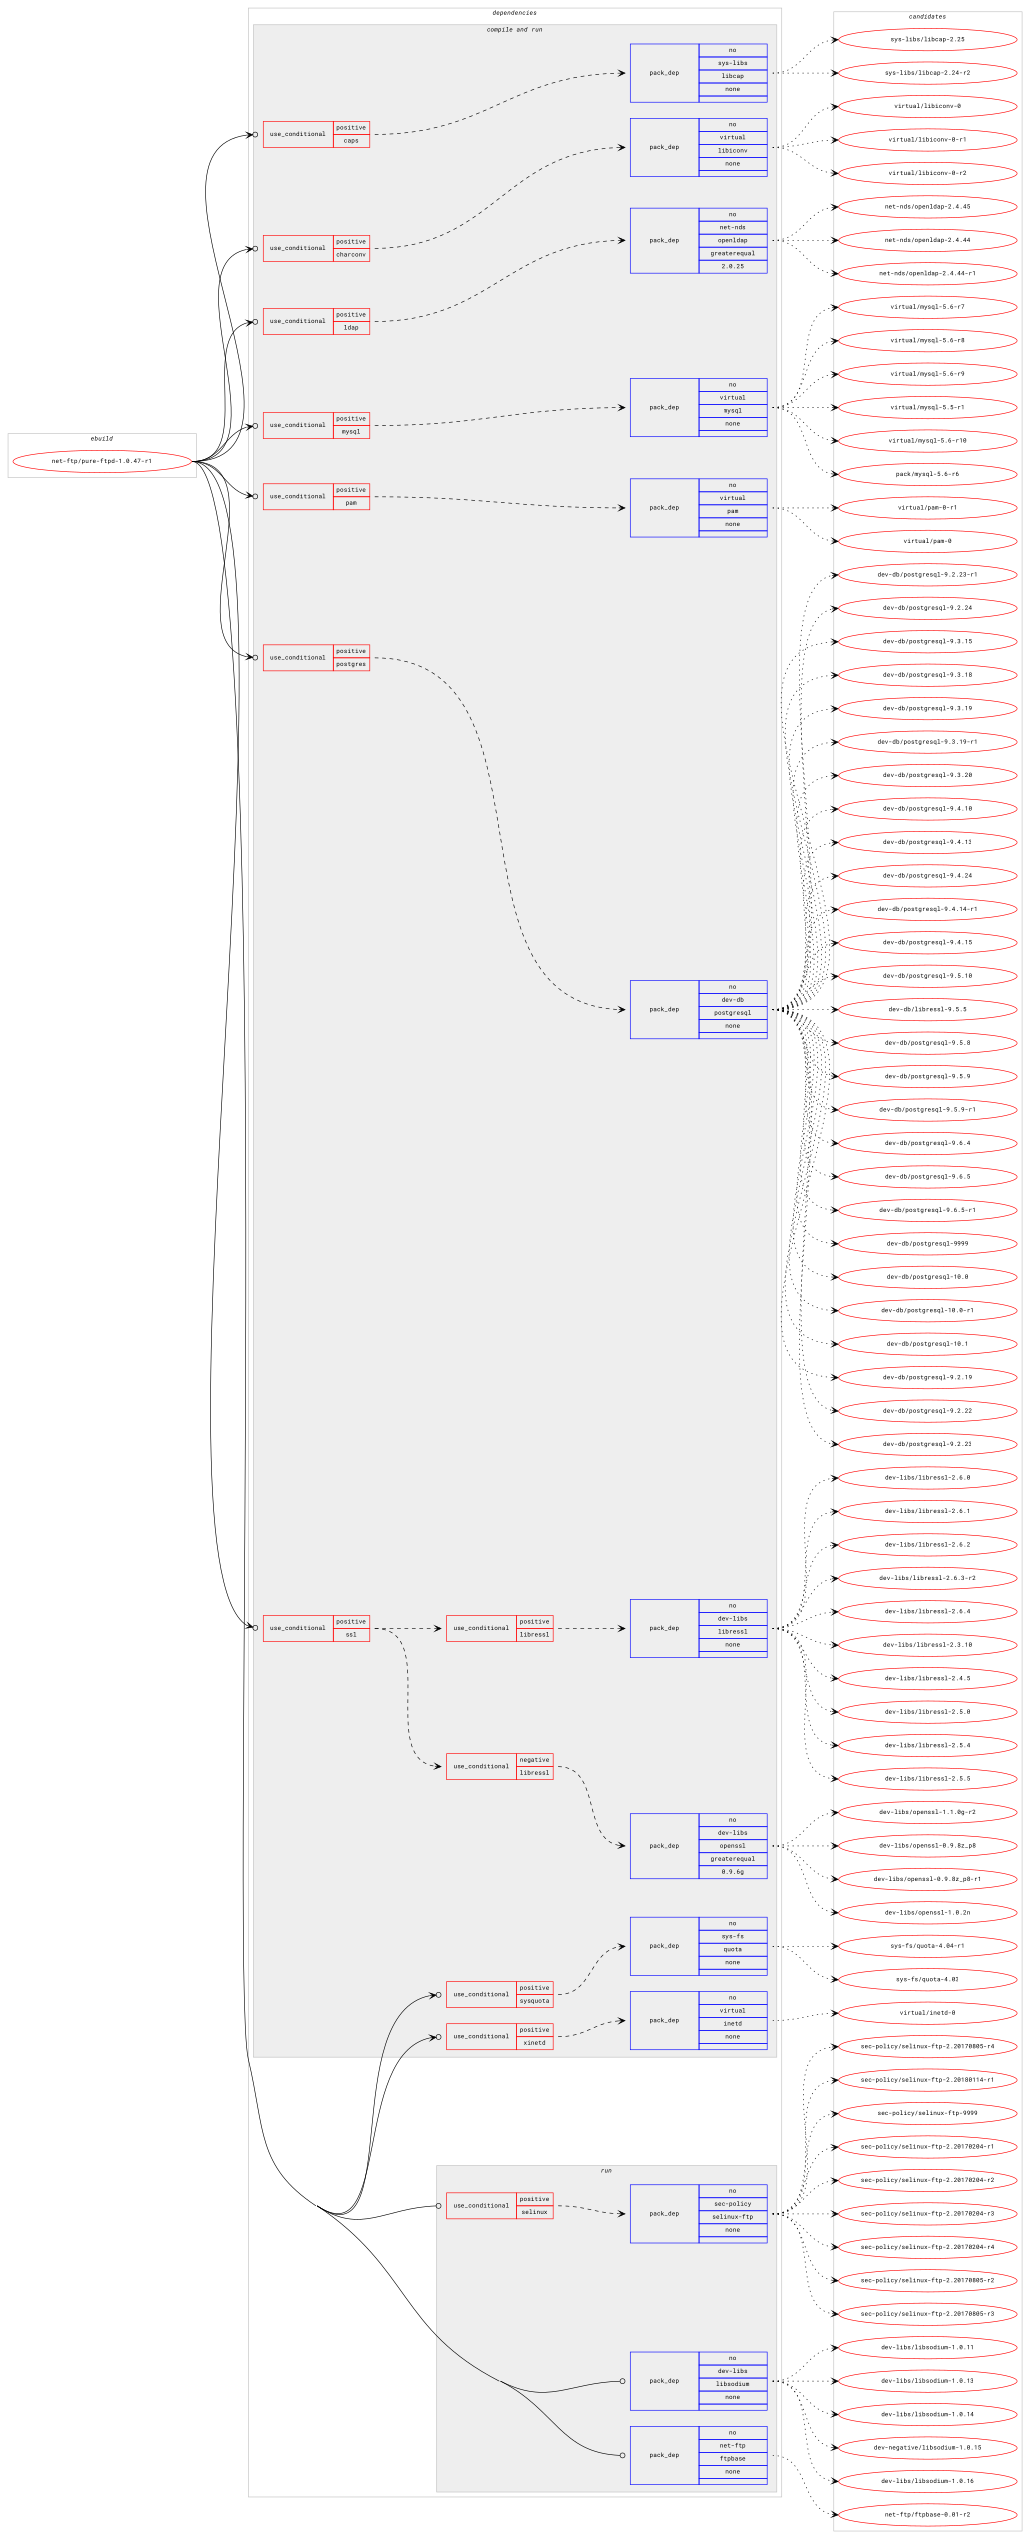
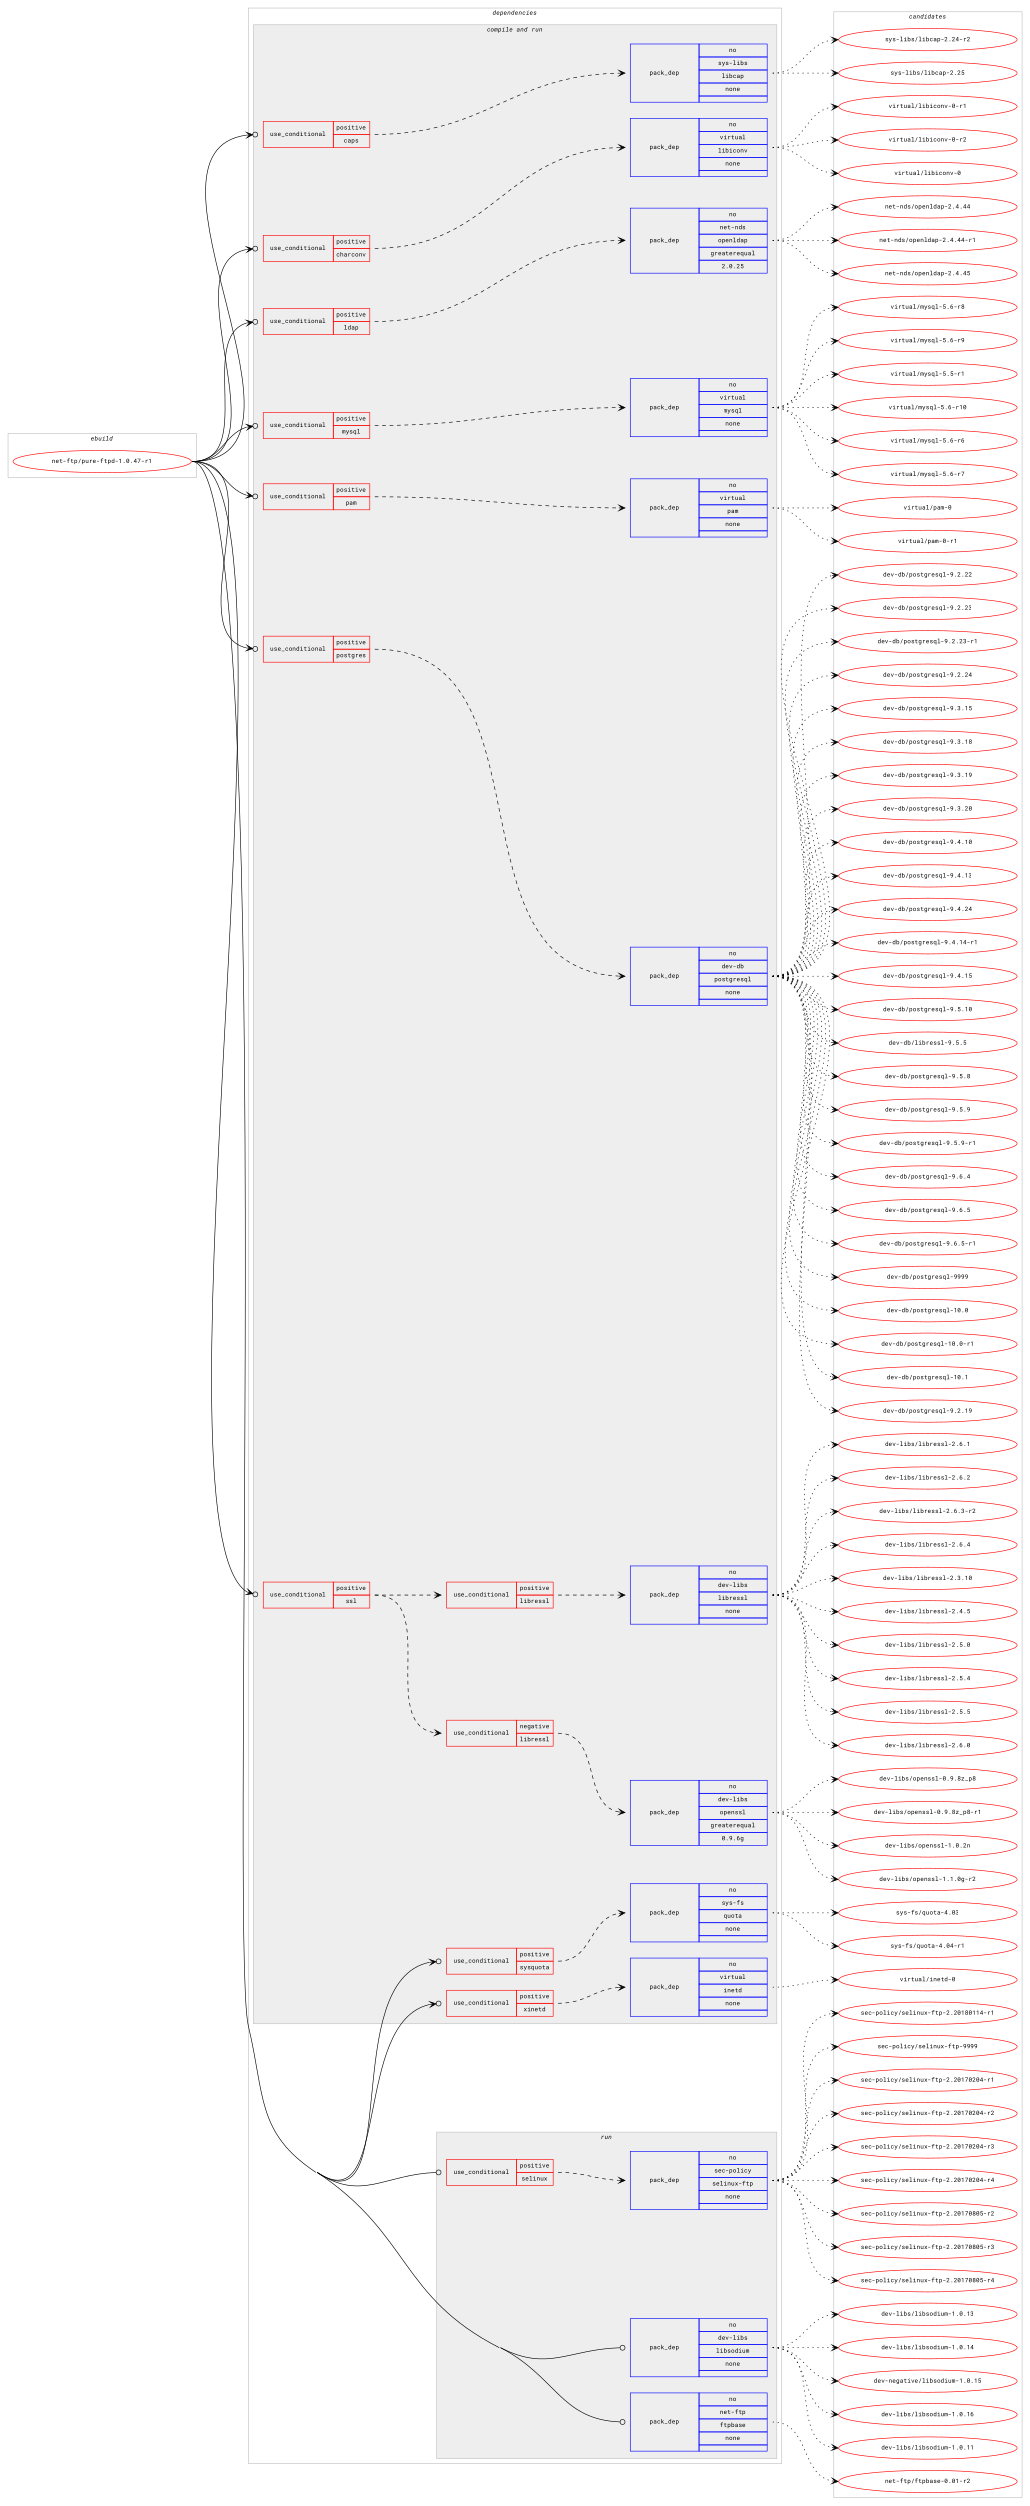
node "pack/mysql-5.6-r6": label "pack/mysql-5.6-r6" -> "virtual/mysql-5.6-r6"
node "dev-db/postgresql-9.3.19-r1": removed
